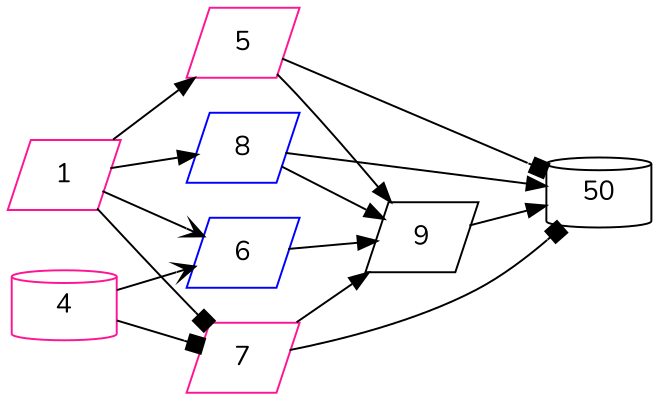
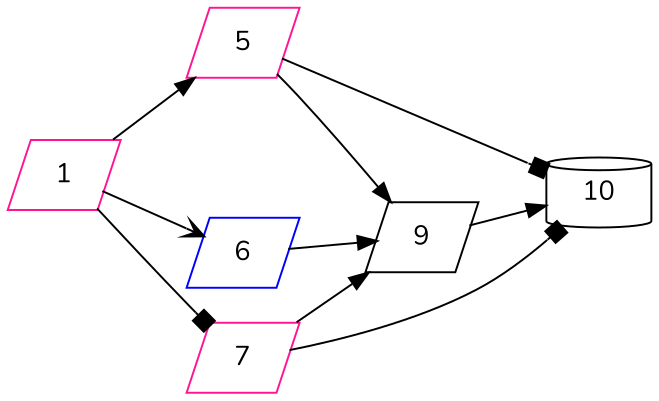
node "8": removed
node "50": label "50" -> "10"
node "4": removed
